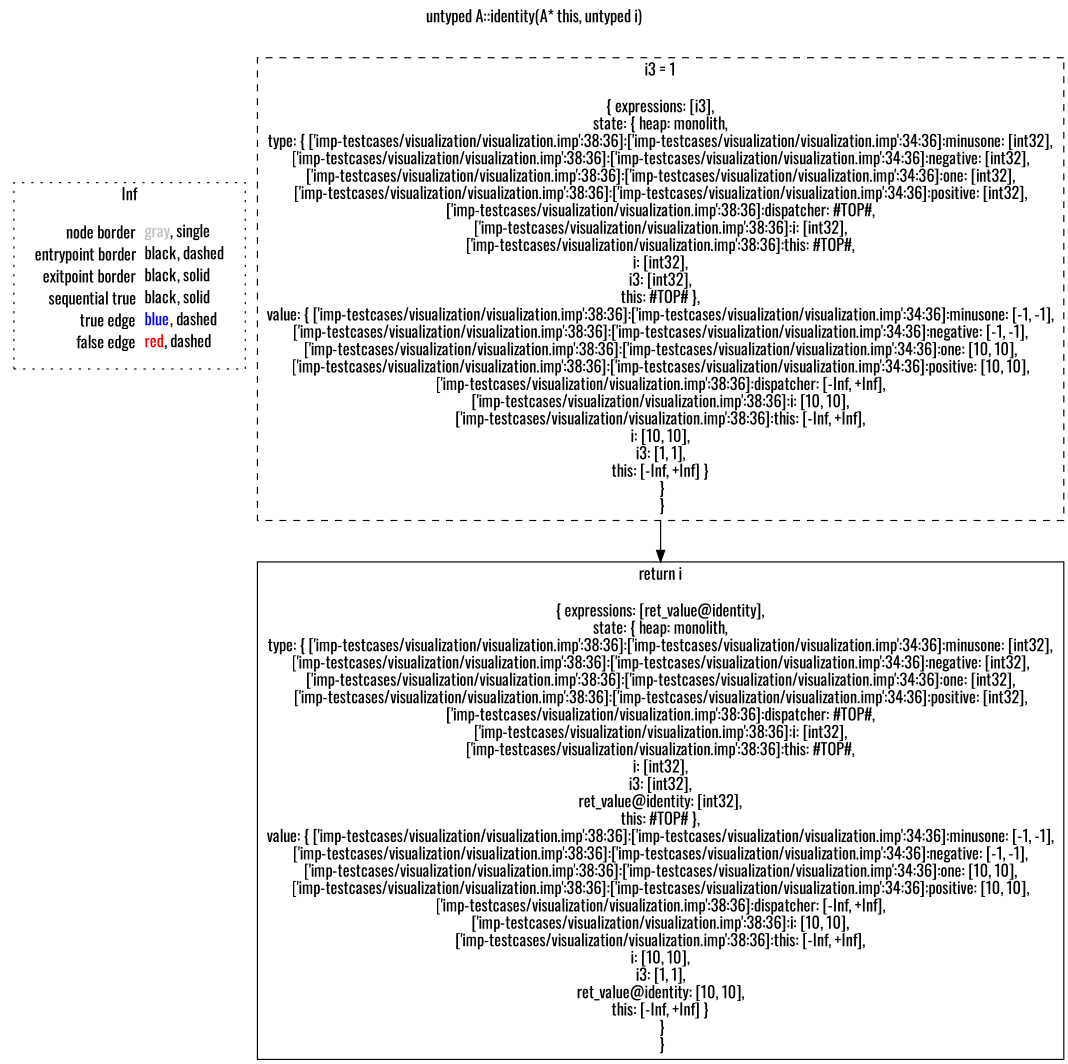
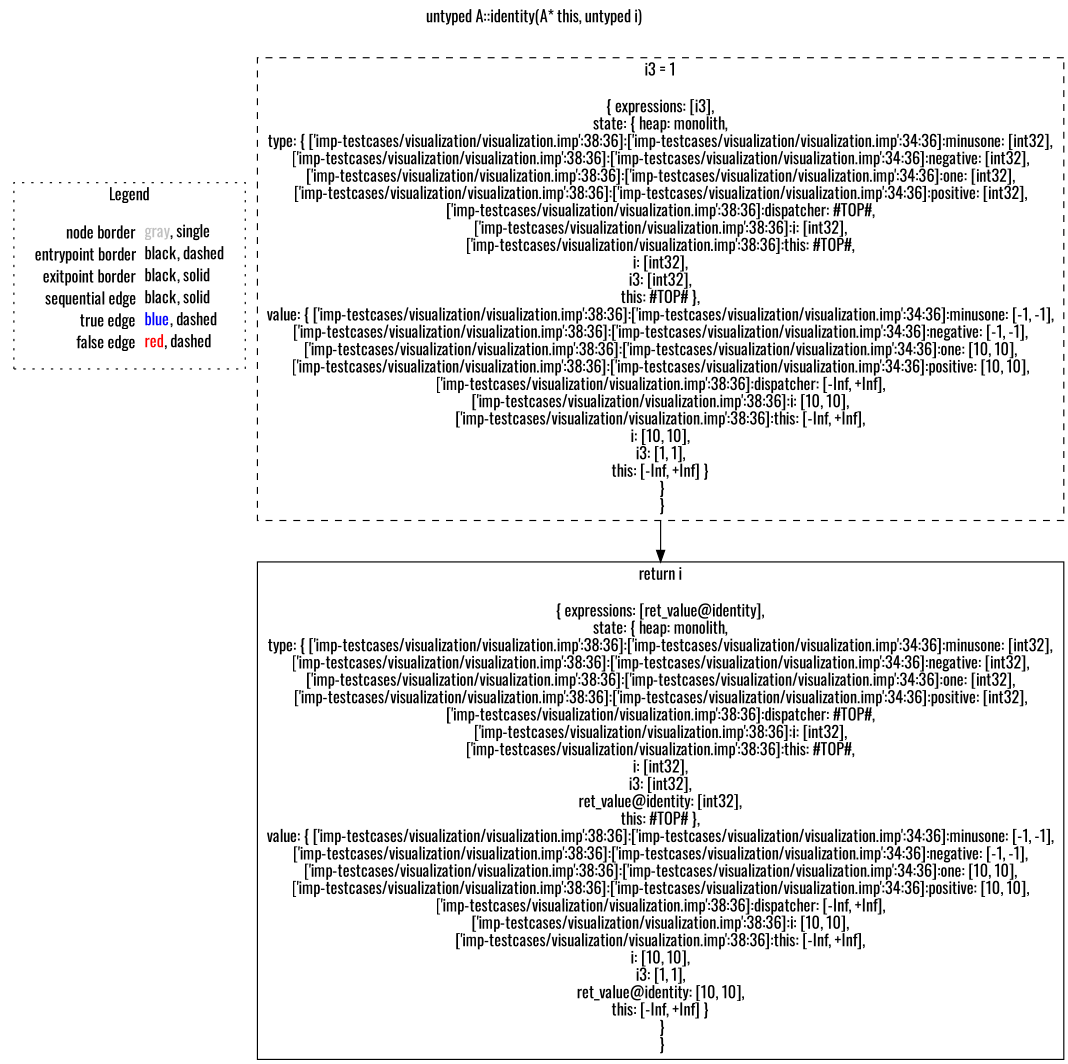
cluster "Inf": label "Inf" -> "Legend"
node "node border": text "sequential true" -> "sequential edge"
